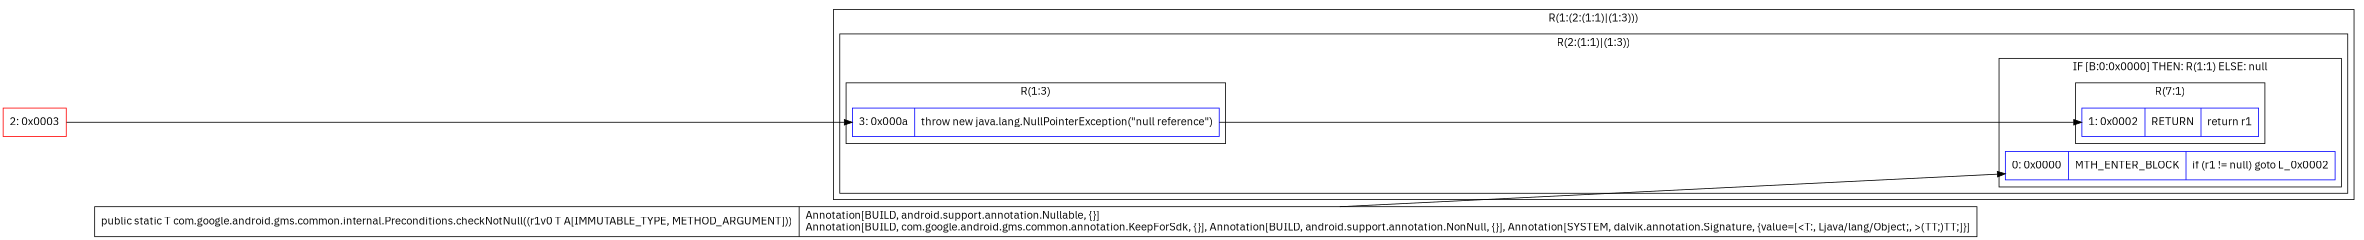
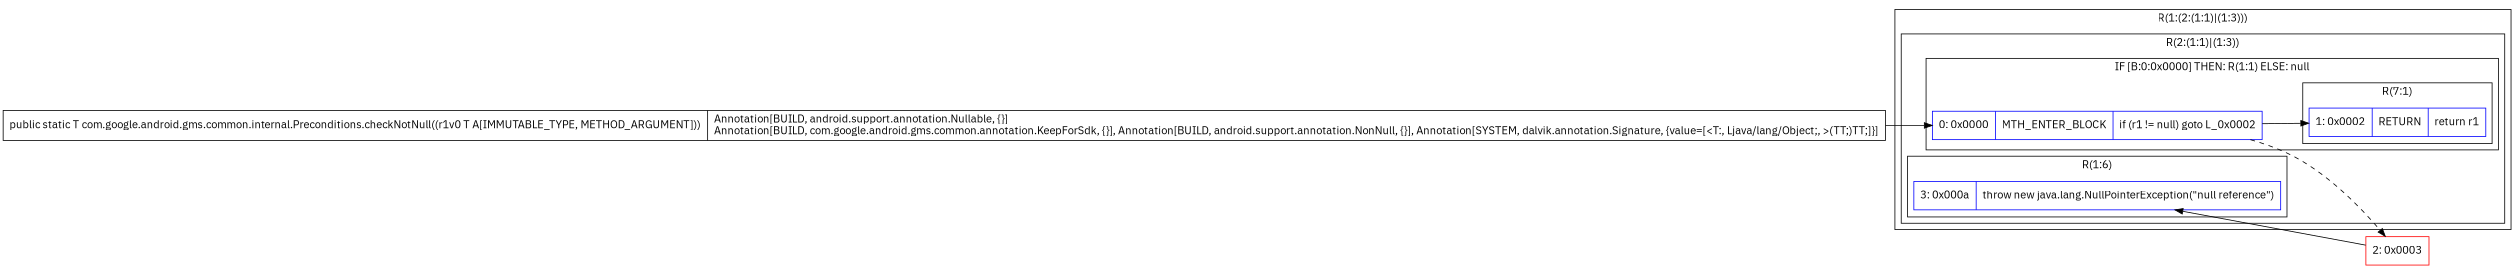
cluster "R(1:3)": label "R(1:3)" -> "R(1:6)"
edge "3: 0x000a" -> "1: 0x0002": now "0: 0x0000" -> "1: 0x0002"
edge "0: 0x0000" -> "2: 0x0003": added
